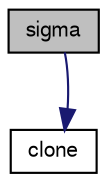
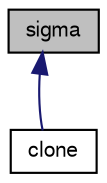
edge "sigma" -> "clone": reversed
